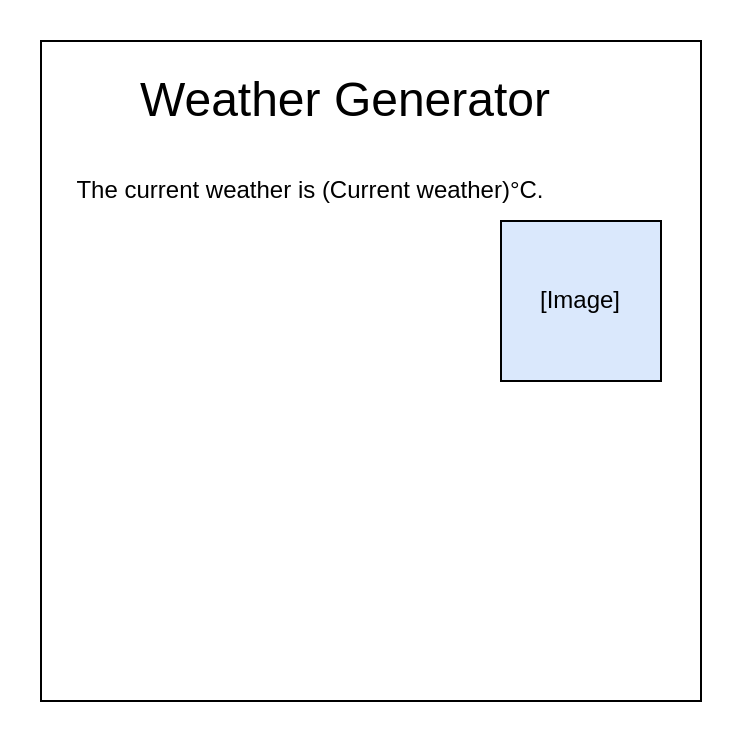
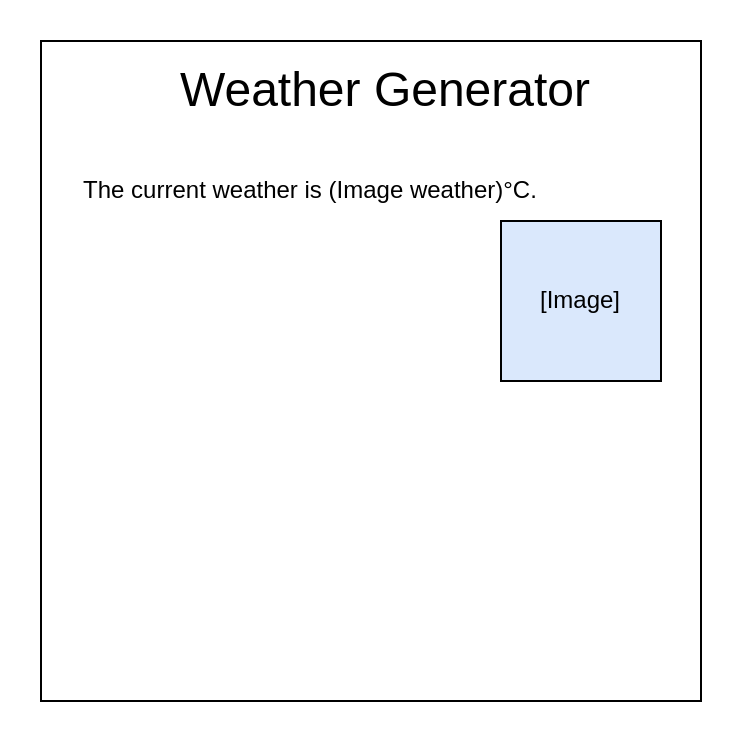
node "Weather Generator": moved (346, 101) -> (386, 91)
node "The current weather is (Current weather)°C.": label "The current weather is (Current weather)°C." -> "The current weather is (Image weather)°C."
